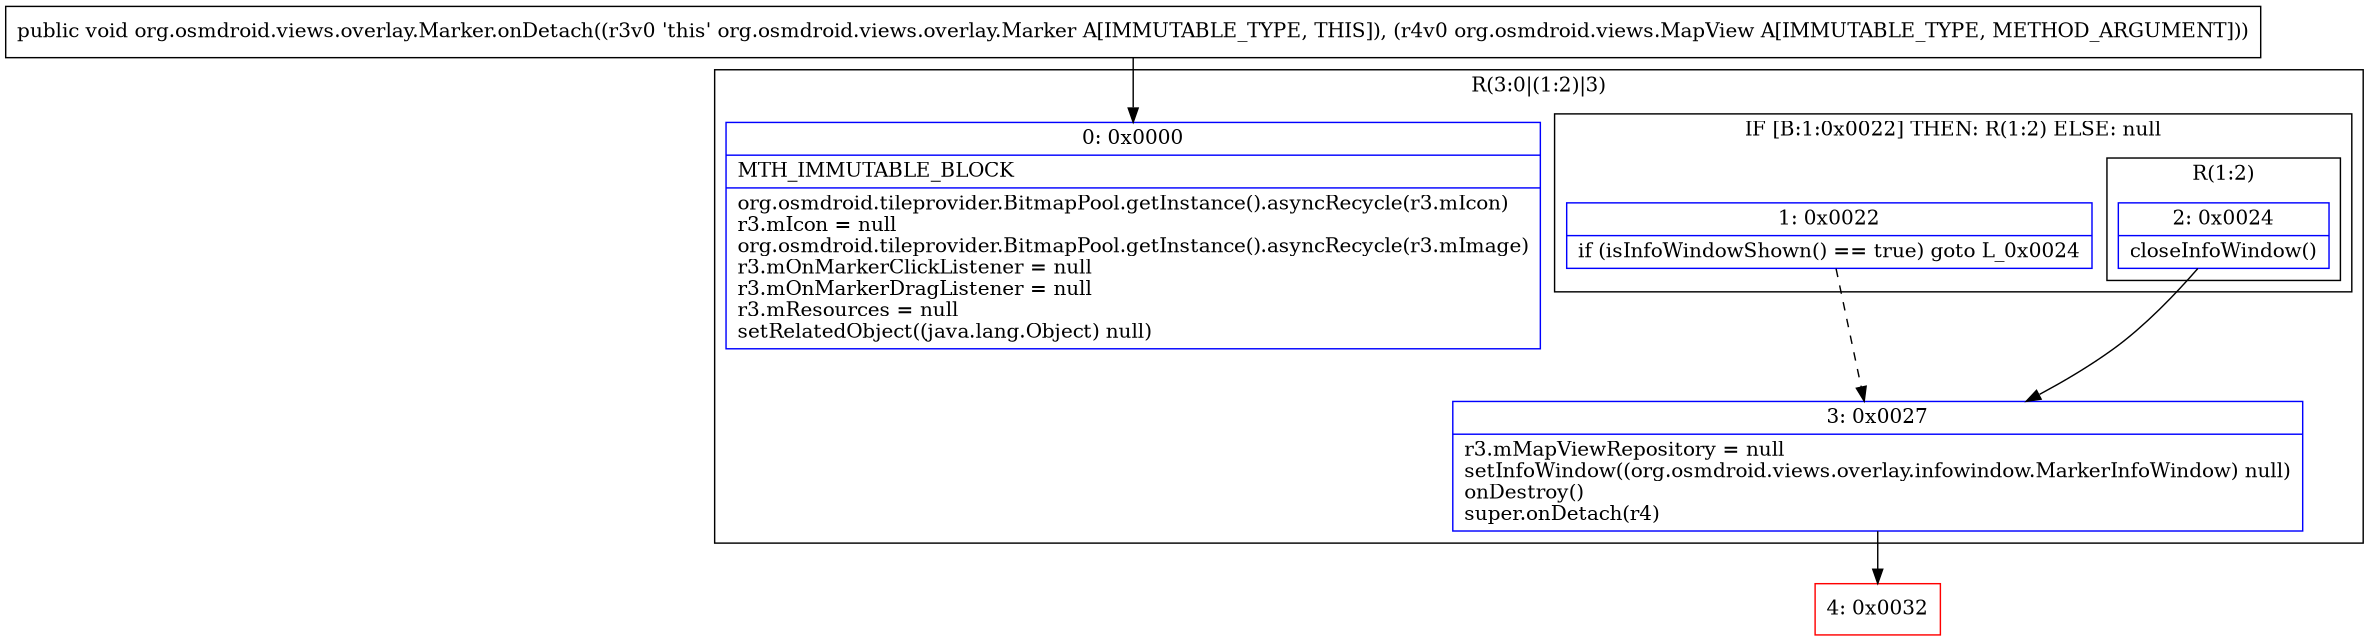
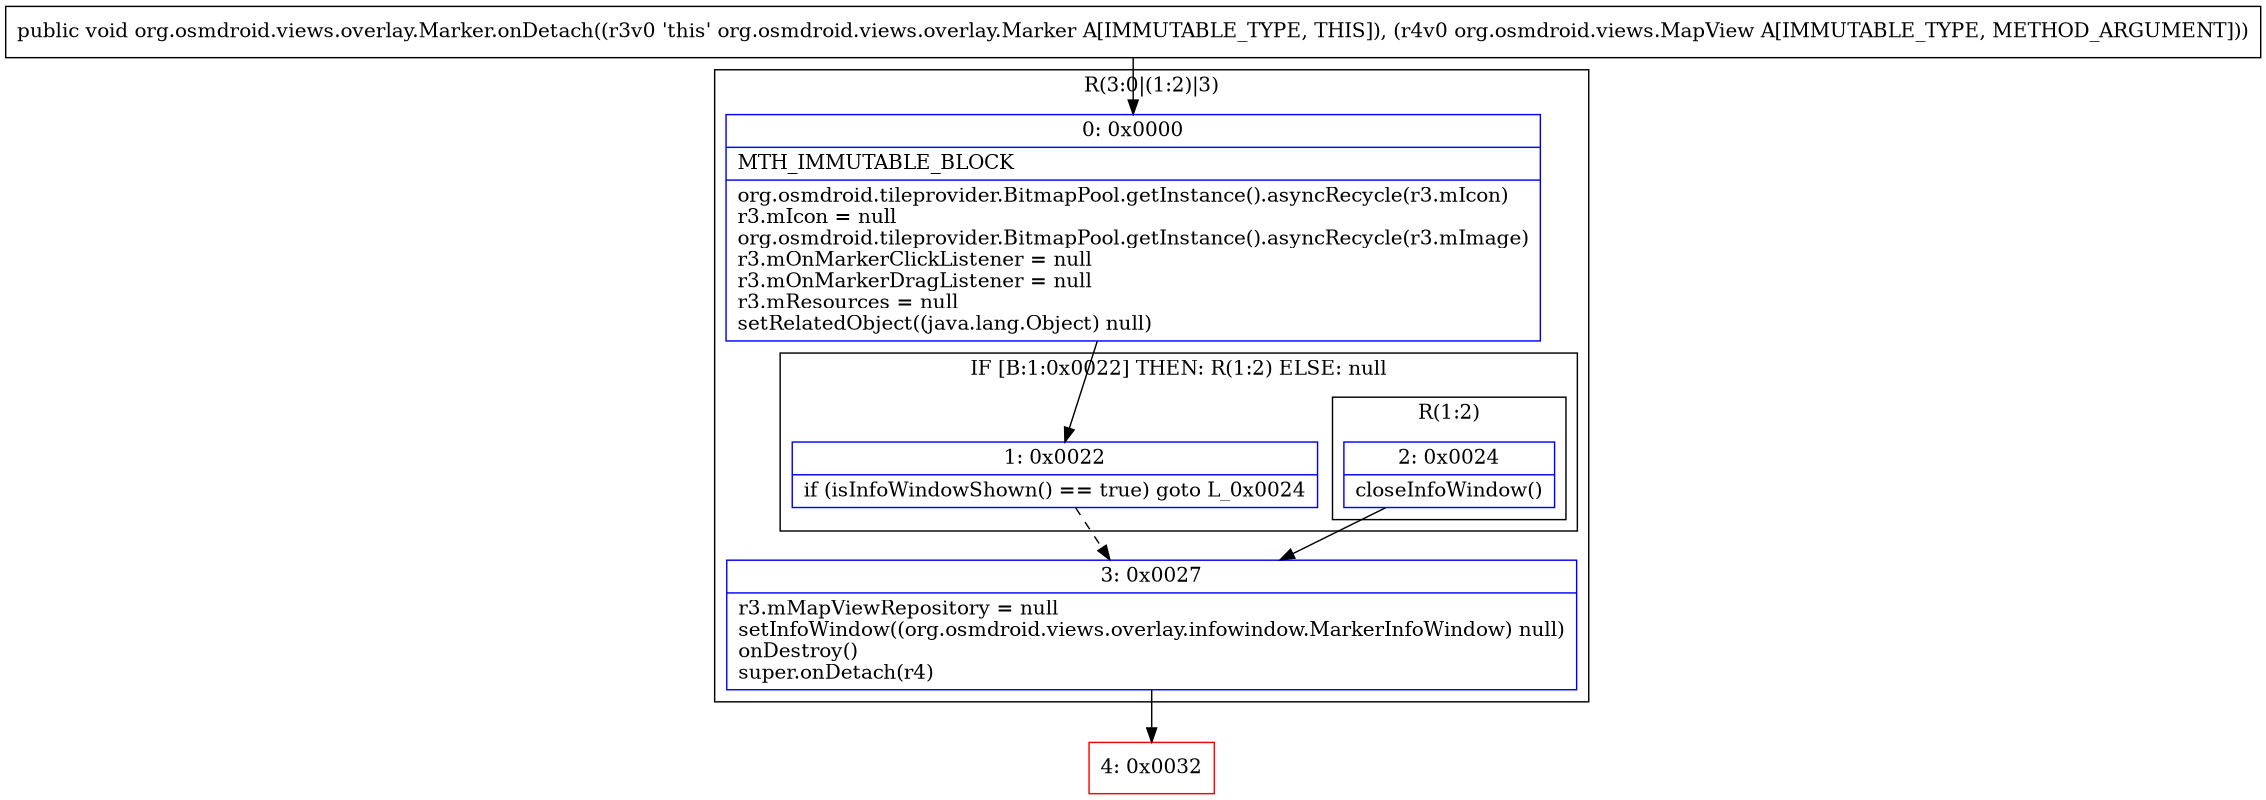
edge "0: 0x0000" -> "1: 0x0022": added
